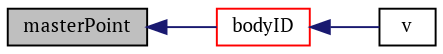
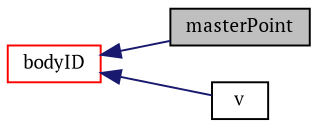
edge "bodyID" -> "masterPoint": reversed
